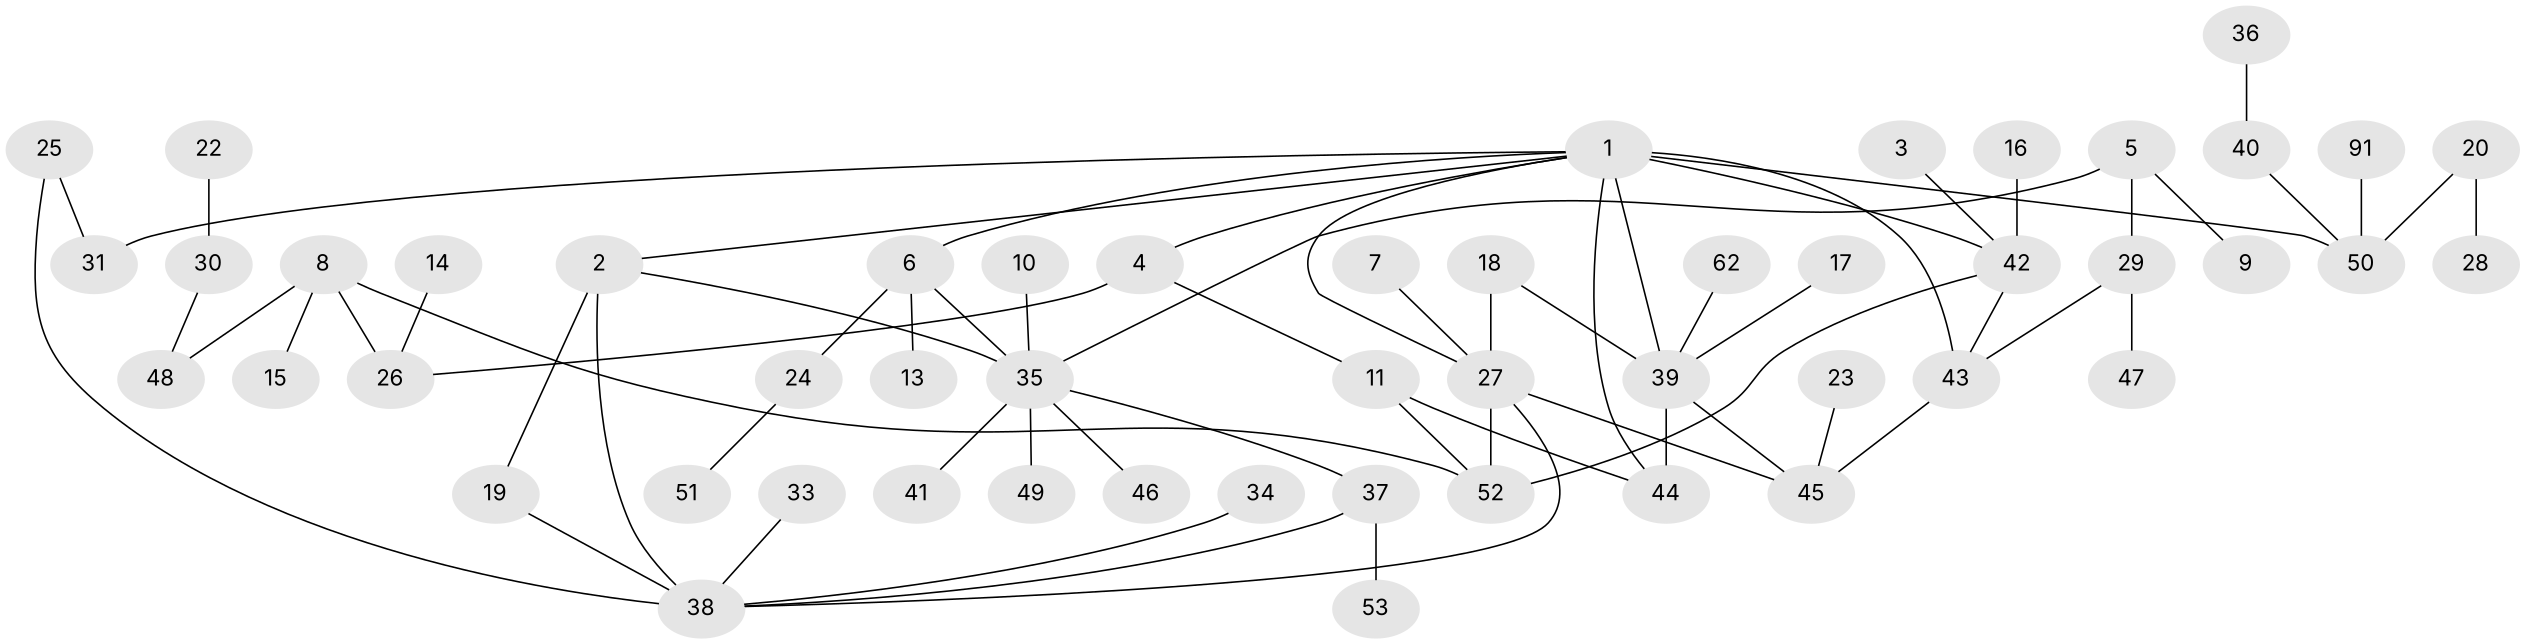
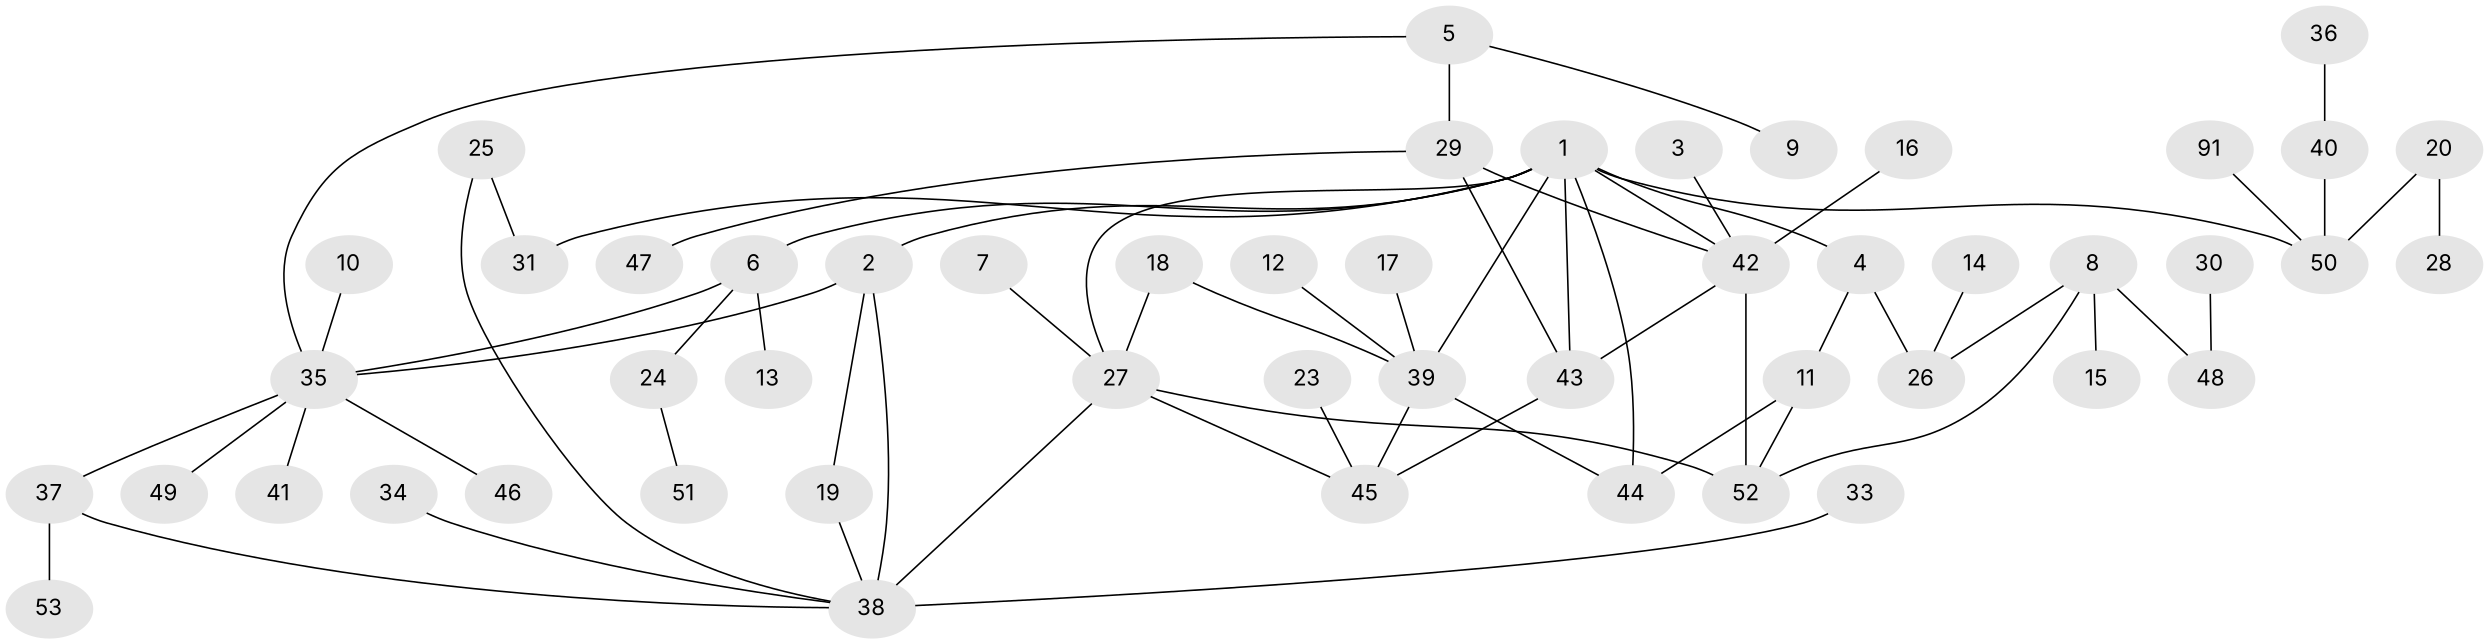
node "22": removed
edge "29" -- "42": added
node "62": label "62" -> "12"
